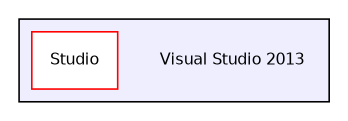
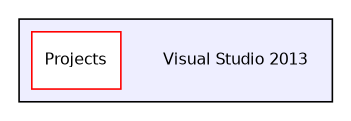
node "Studio": label "Studio" -> "Projects"
